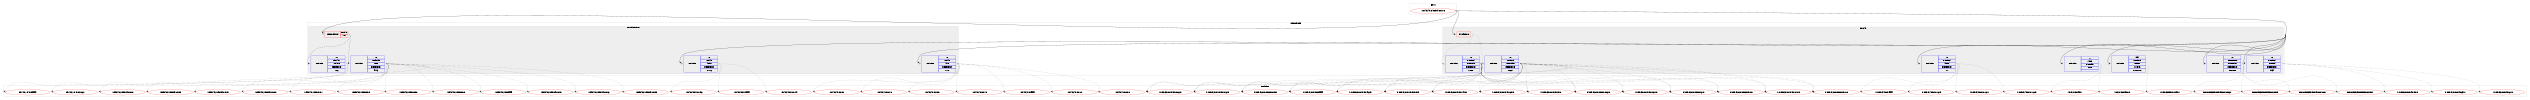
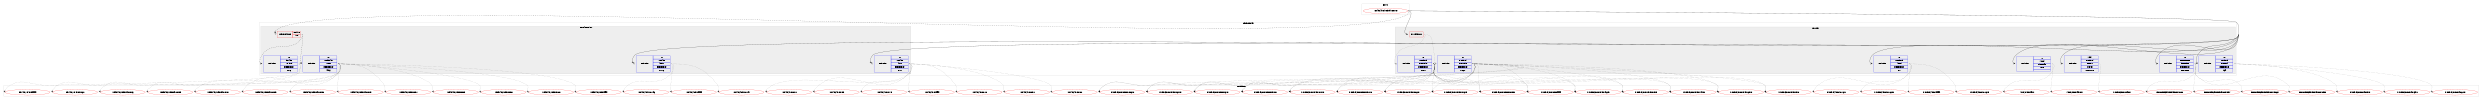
edge "x11-libs/libva-intel-driver-1.7.3" -> "use_conditional": style solid -> dashed
node "media-libs/mesa-19.0.0_rc7": removed
node "sys-devel/gettext-0.19.8.1": label "sys-devel/gettext-0.19.8.1" -> "sys-devel/app-0.19.8.1"
